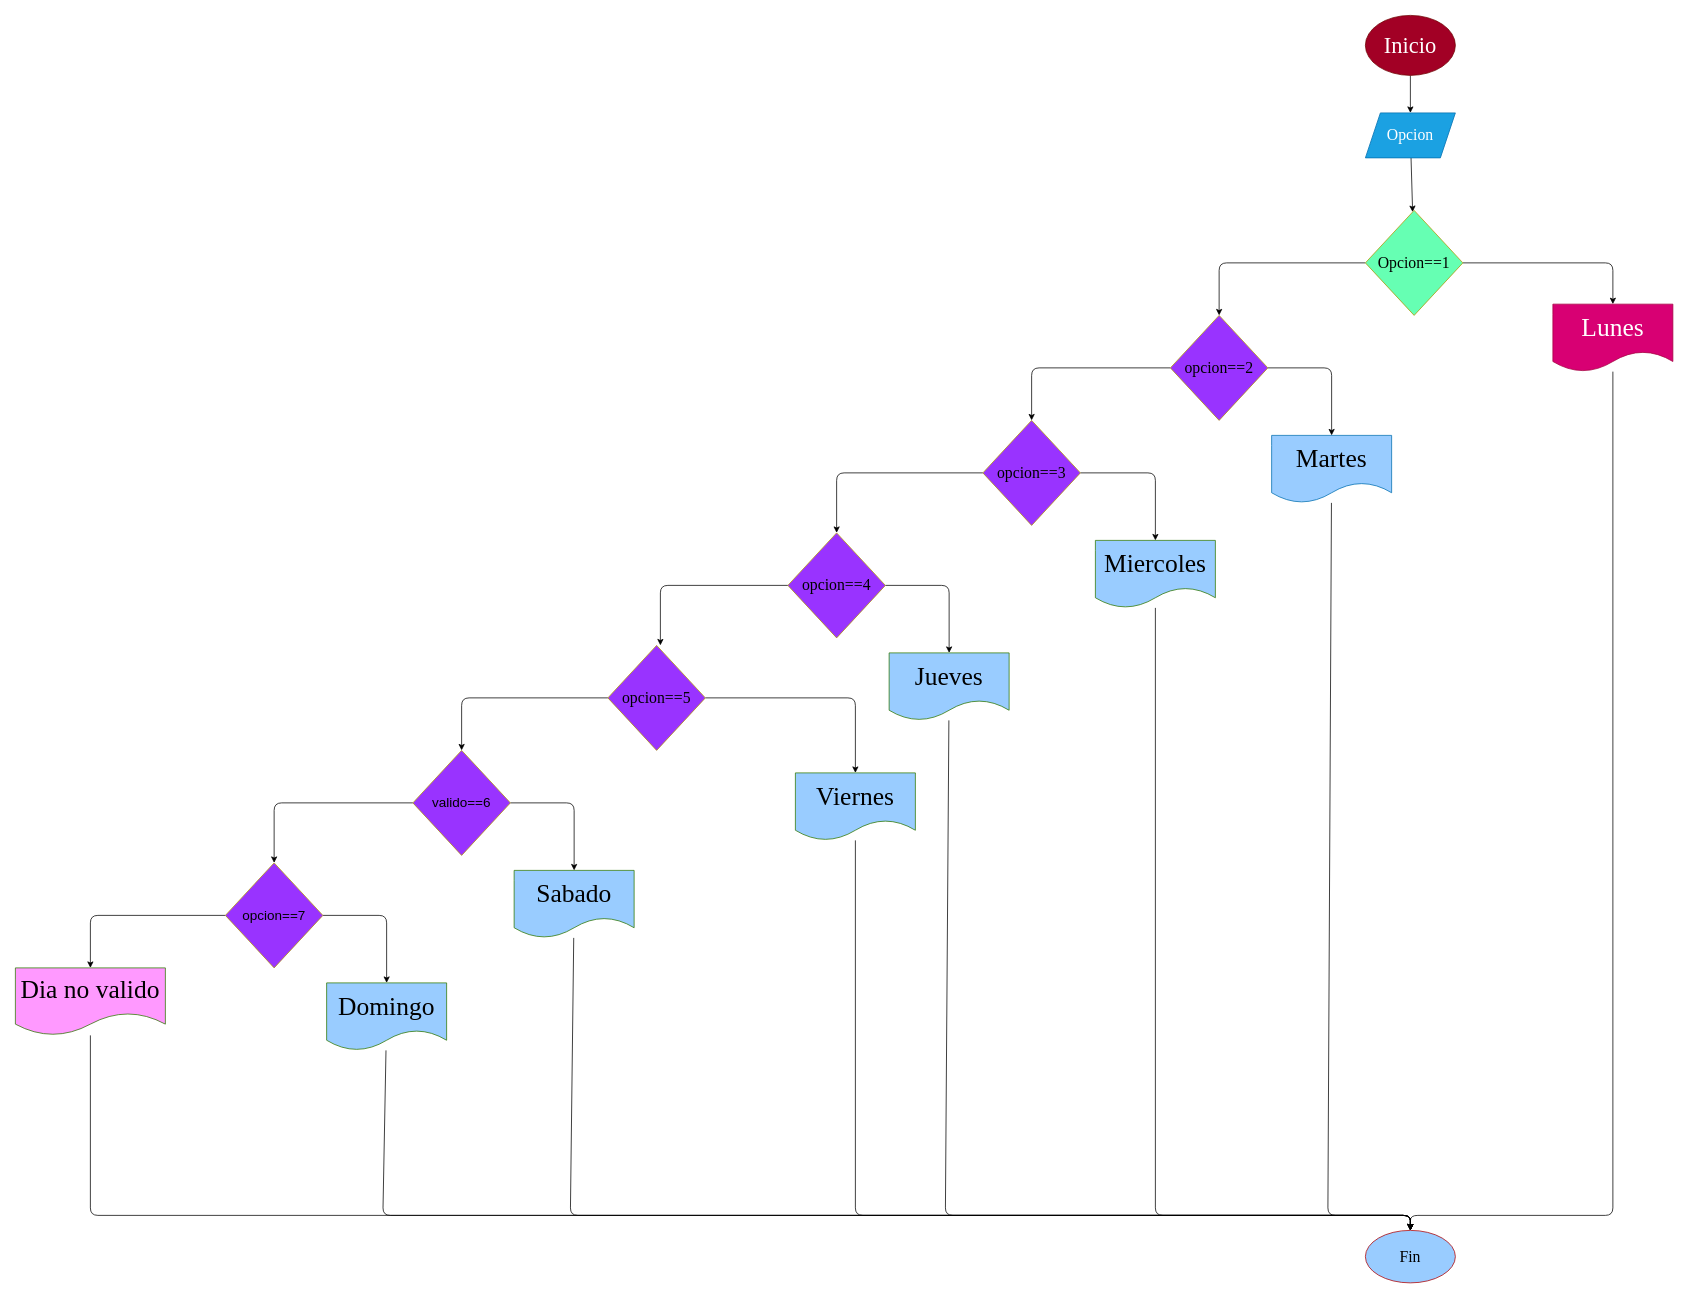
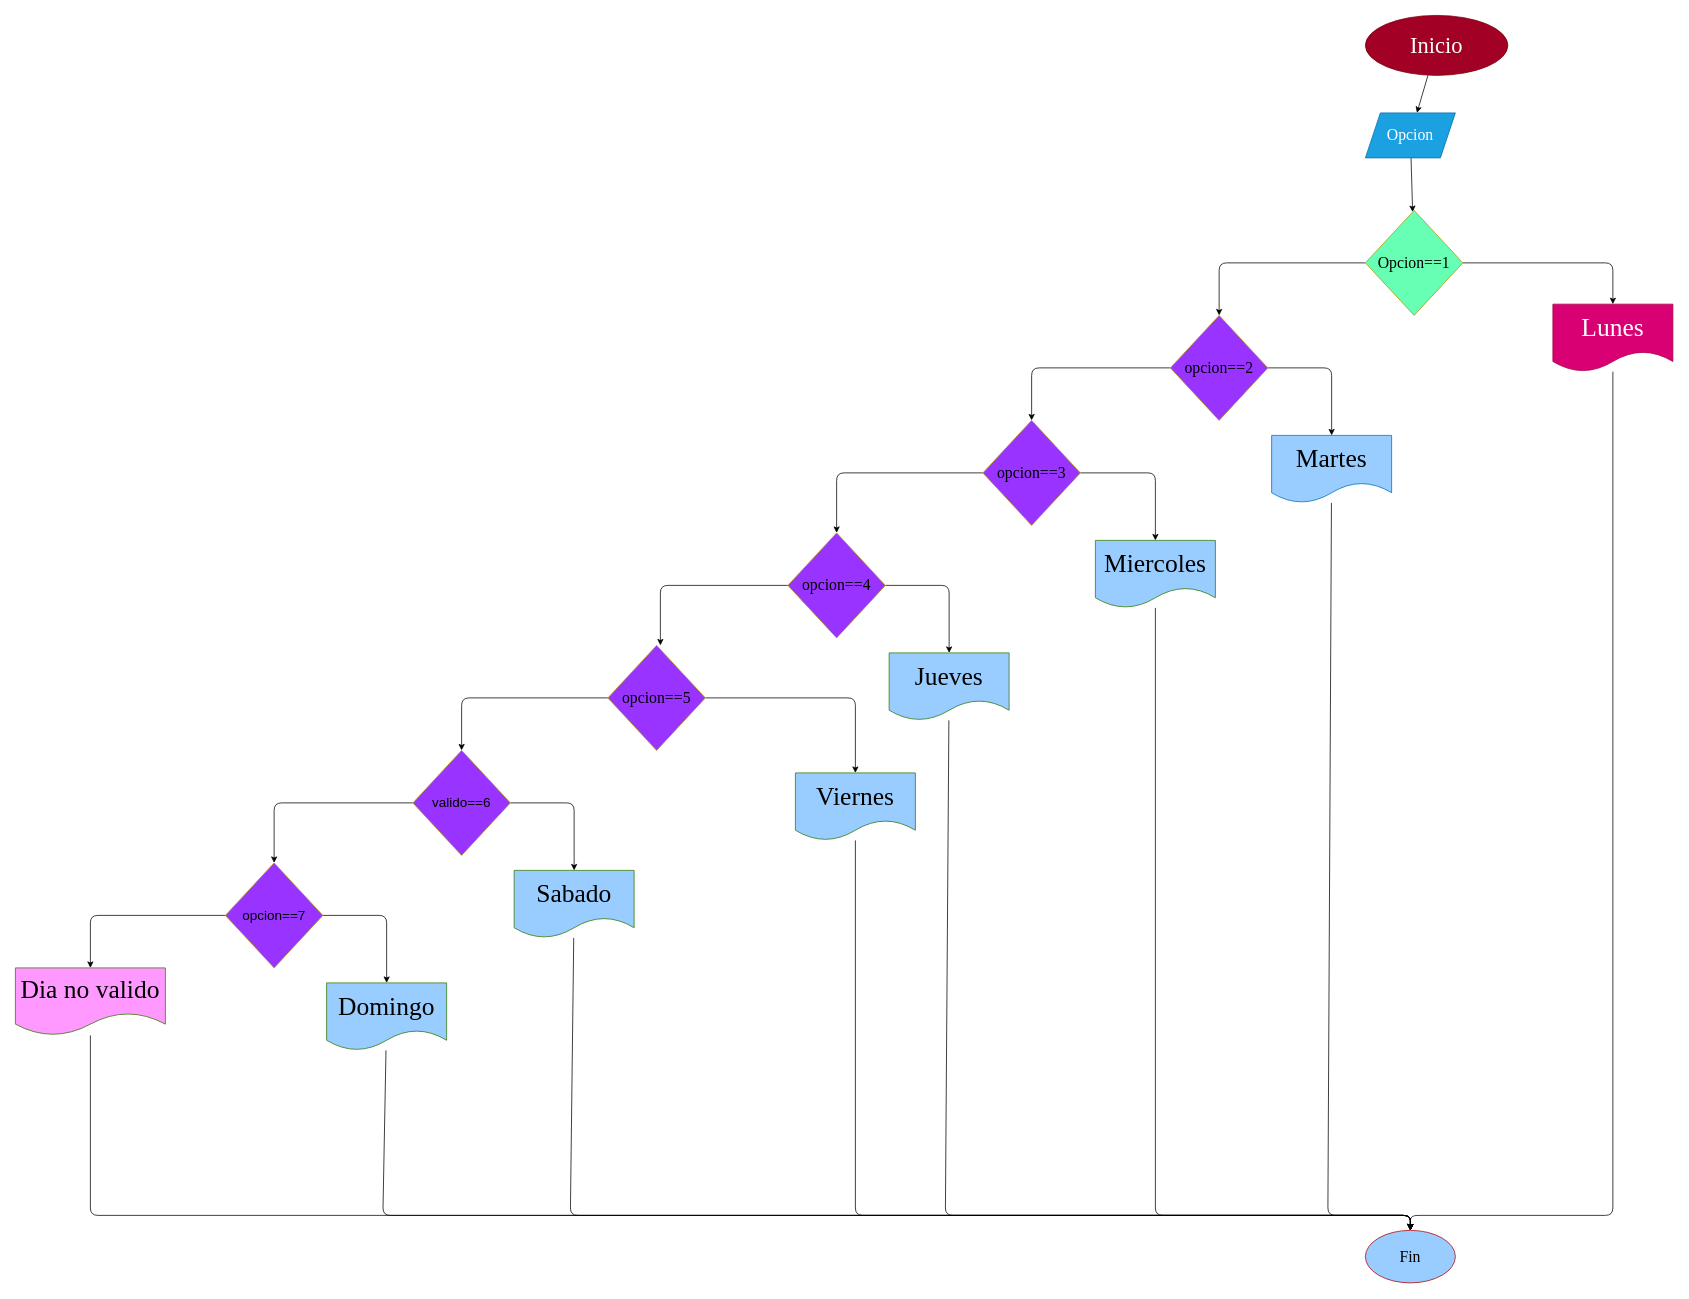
node "Inicio": size 90x60 -> 143x60
